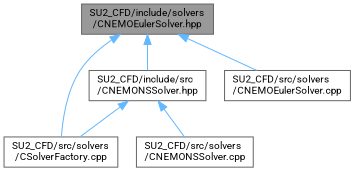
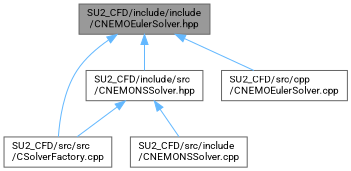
node "SU2_CFD/include/solvers /CNEMOEulerSolver.hpp": label "SU2_CFD/include/solvers /CNEMOEulerSolver.hpp" -> "SU2_CFD/include/include /CNEMOEulerSolver.hpp"
node "SU2_CFD/src/solvers /CNEMOEulerSolver.cpp": label "SU2_CFD/src/solvers /CNEMOEulerSolver.cpp" -> "SU2_CFD/src/cpp /CNEMOEulerSolver.cpp"
node "SU2_CFD/src/solvers /CSolverFactory.cpp": label "SU2_CFD/src/solvers /CSolverFactory.cpp" -> "SU2_CFD/src/src /CSolverFactory.cpp"
node "SU2_CFD/src/solvers /CNEMONSSolver.cpp": label "SU2_CFD/src/solvers /CNEMONSSolver.cpp" -> "SU2_CFD/src/include /CNEMONSSolver.cpp"
